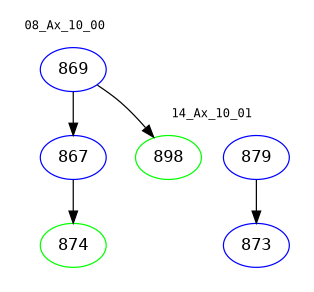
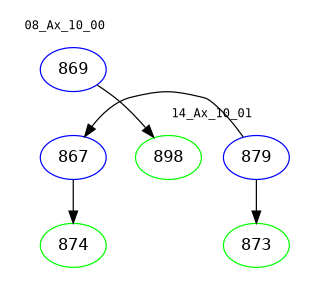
edge "869" -> "867": now "879" -> "867"
node "873": color blue -> green
